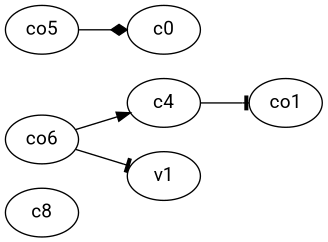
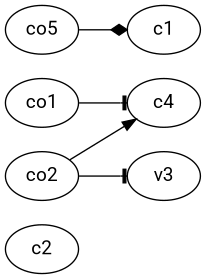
node "c0": label "c0" -> "c1"
edge "c4" -> "co1": reversed
node "co6": label "co6" -> "co2"
node "v1": label "v1" -> "v3"
node "c8": label "c8" -> "c2"
